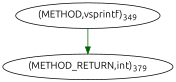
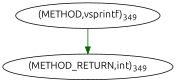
node "(METHOD_RETURN,int)": text "379" -> "349"
